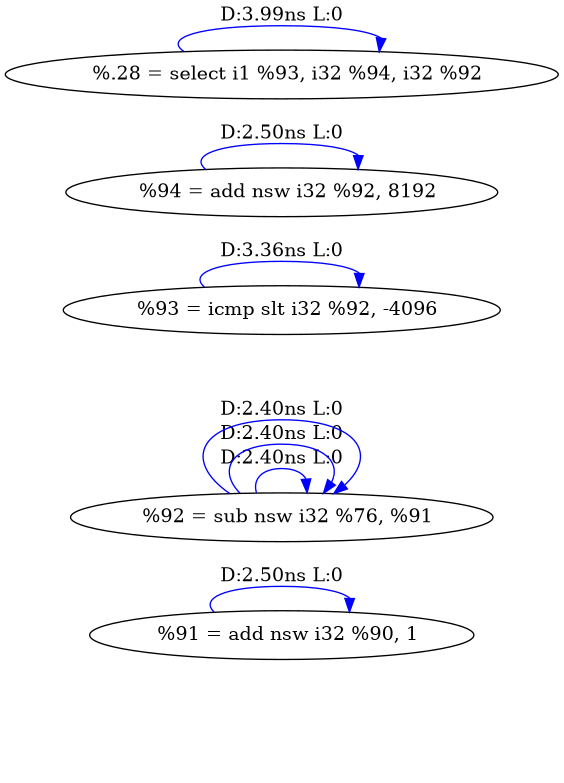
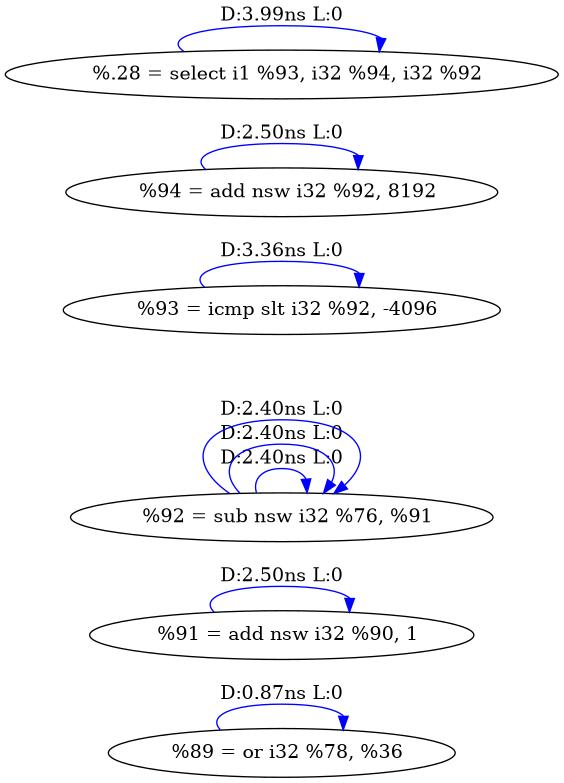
node "%89 = or i32 %78, %36": added
